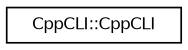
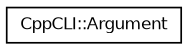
node "CppCLI::CppCLI": label "CppCLI::CppCLI" -> "CppCLI::Argument"
